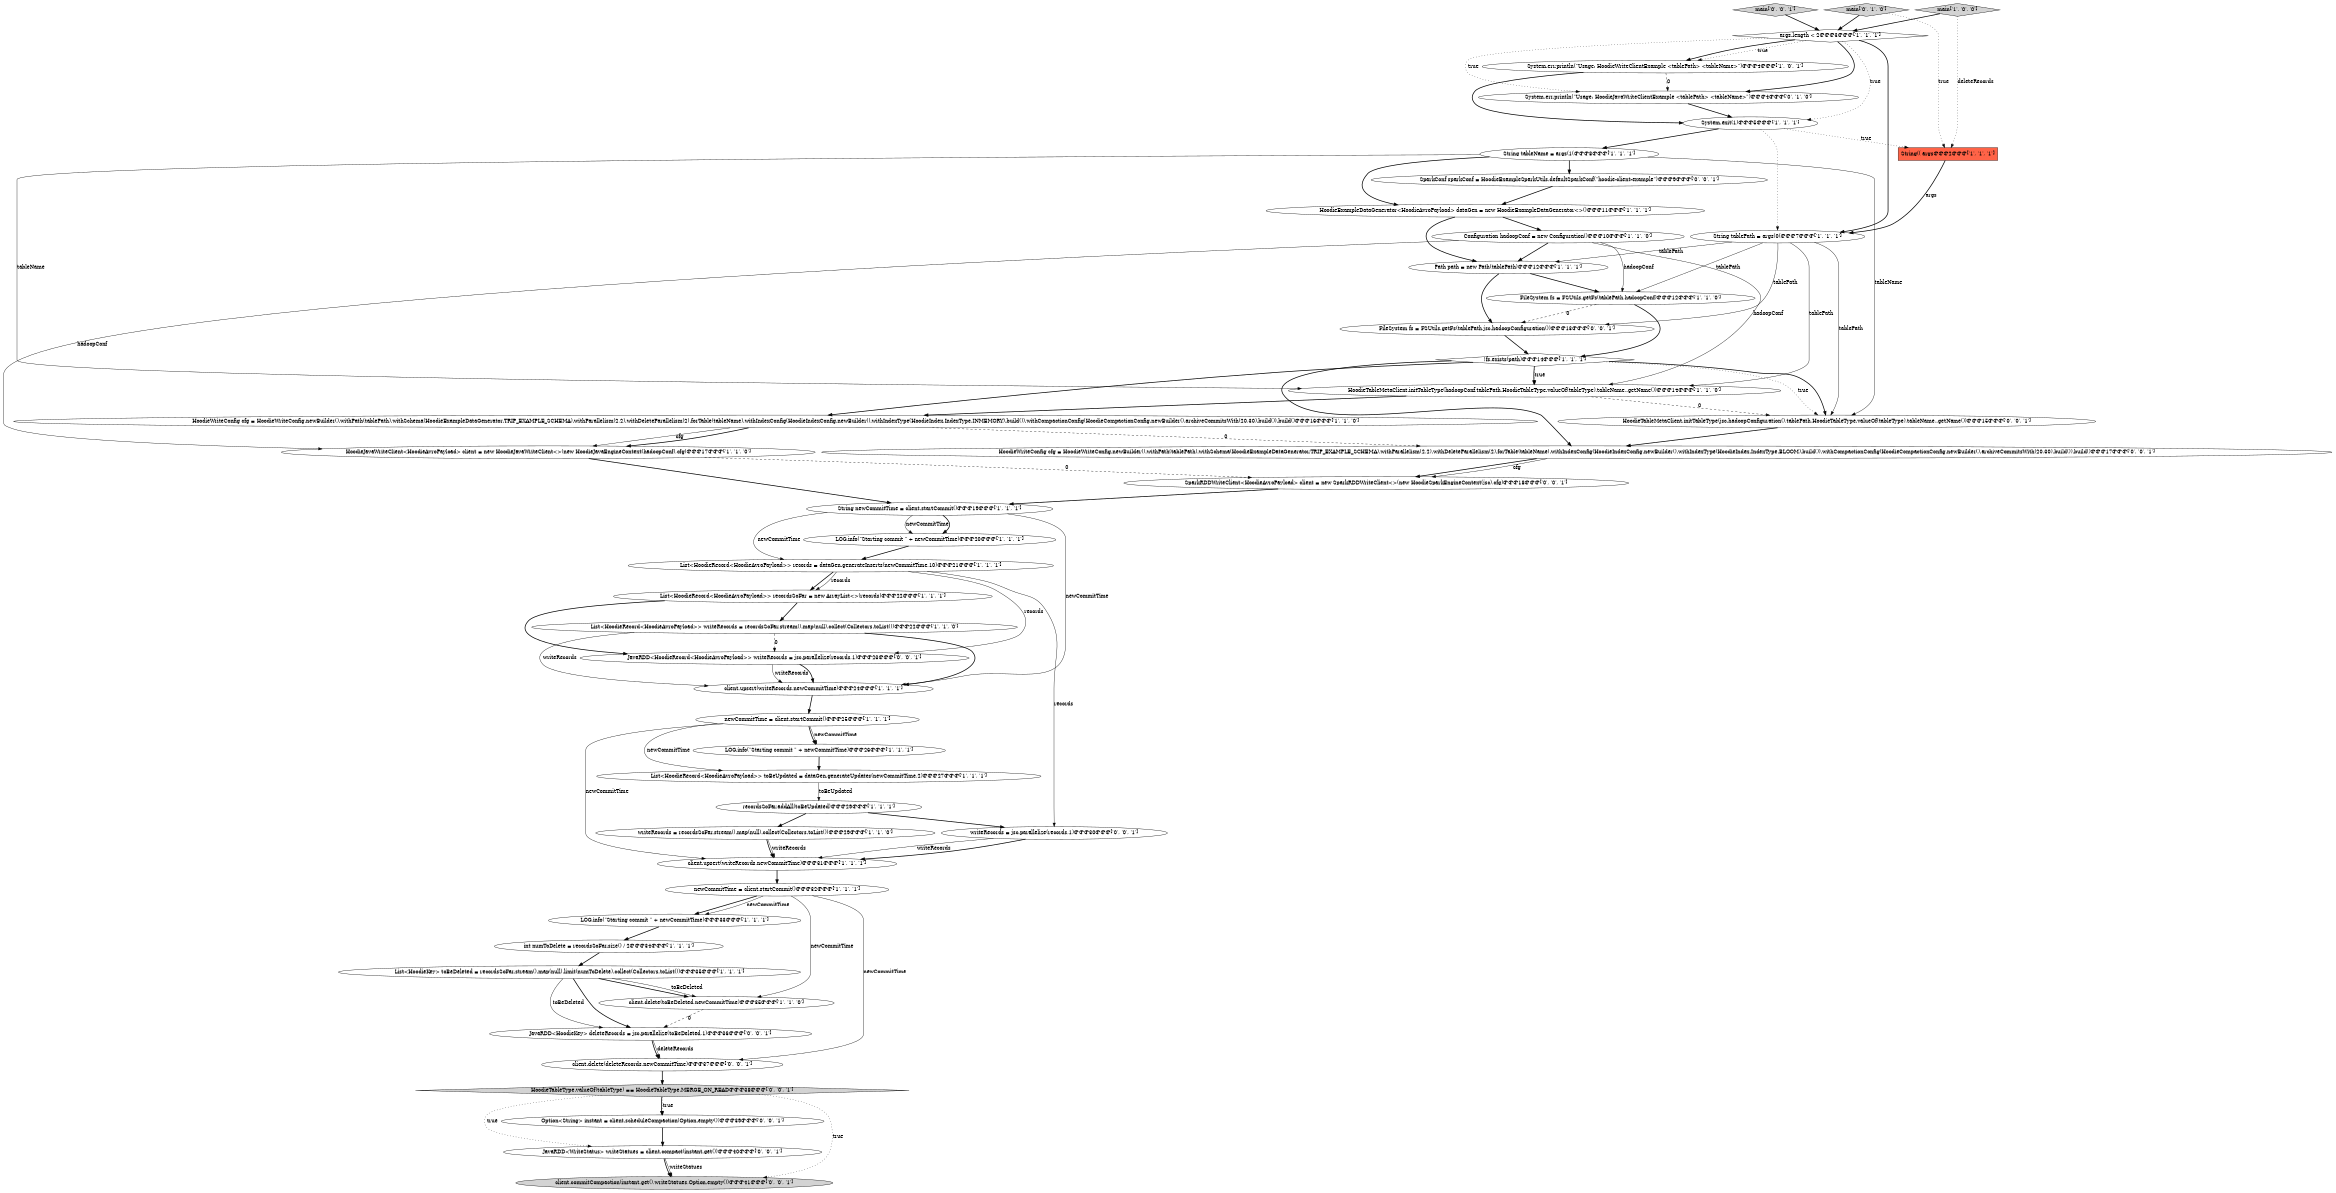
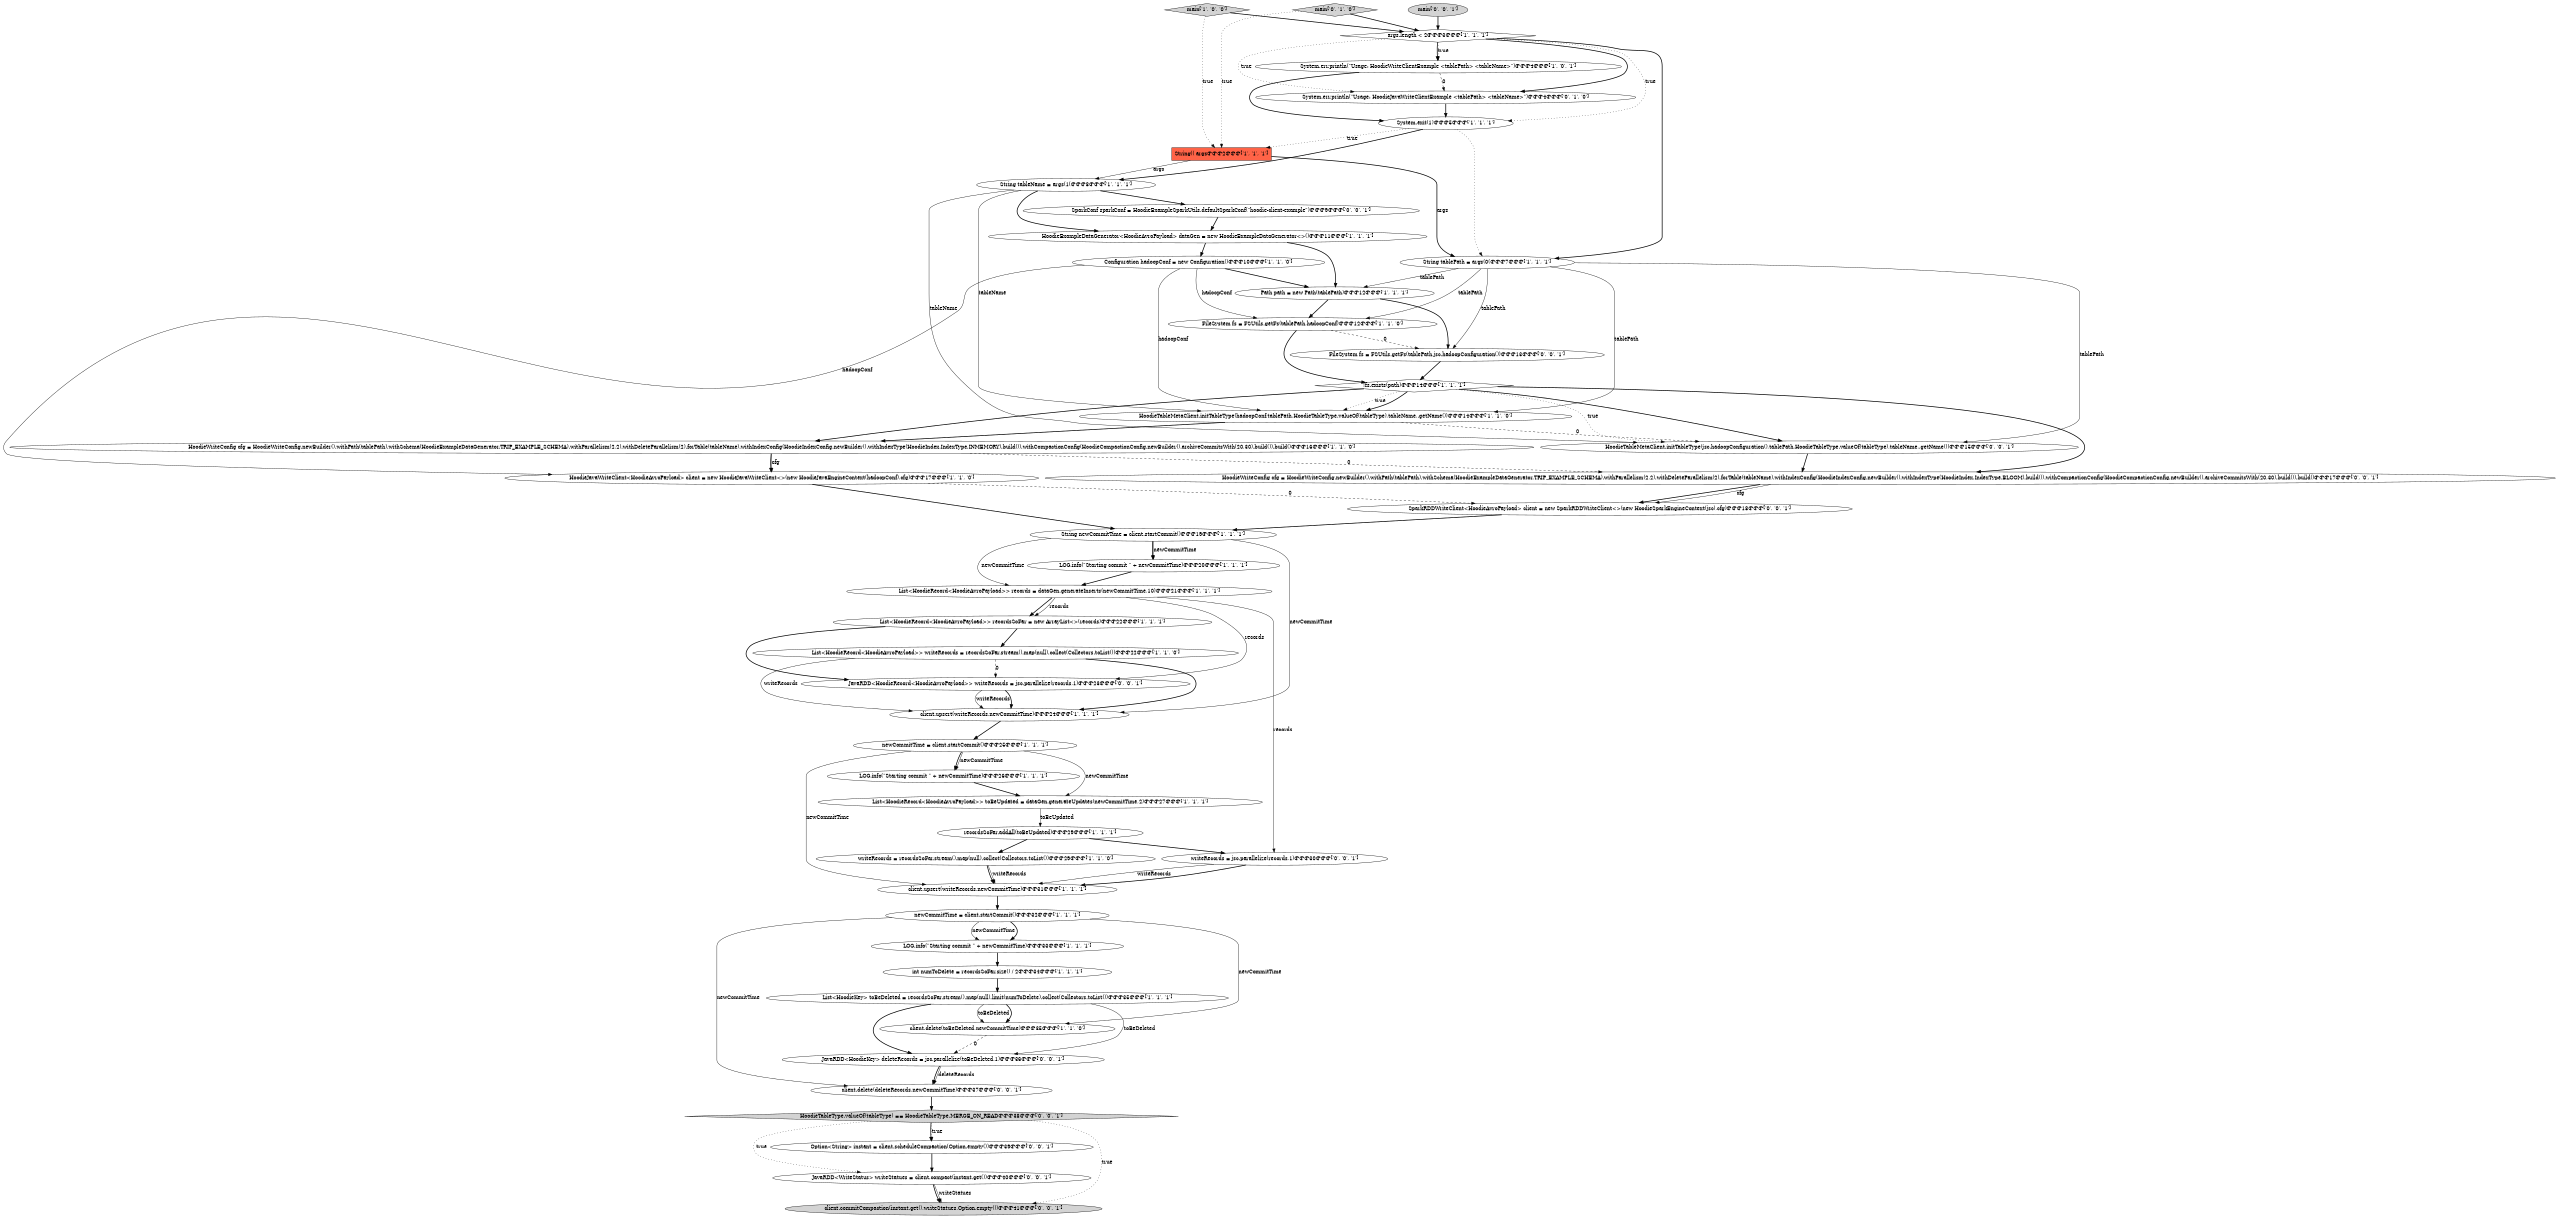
node "main['0', '0', '1']": shape diamond -> ellipse
edge "main['1', '0', '0']" -> "String(( args@@@2@@@['1', '1', '1']": label "deleteRecords" -> "true"
edge "String(( args@@@2@@@['1', '1', '1']" -> "String tableName = args(1(@@@8@@@['1', '1', '1']": added, label "args"
